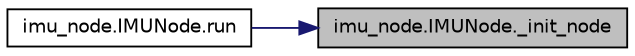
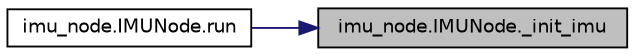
node "imu_node.IMUNode._init_node": label "imu_node.IMUNode._init_node" -> "imu_node.IMUNode._init_imu"
